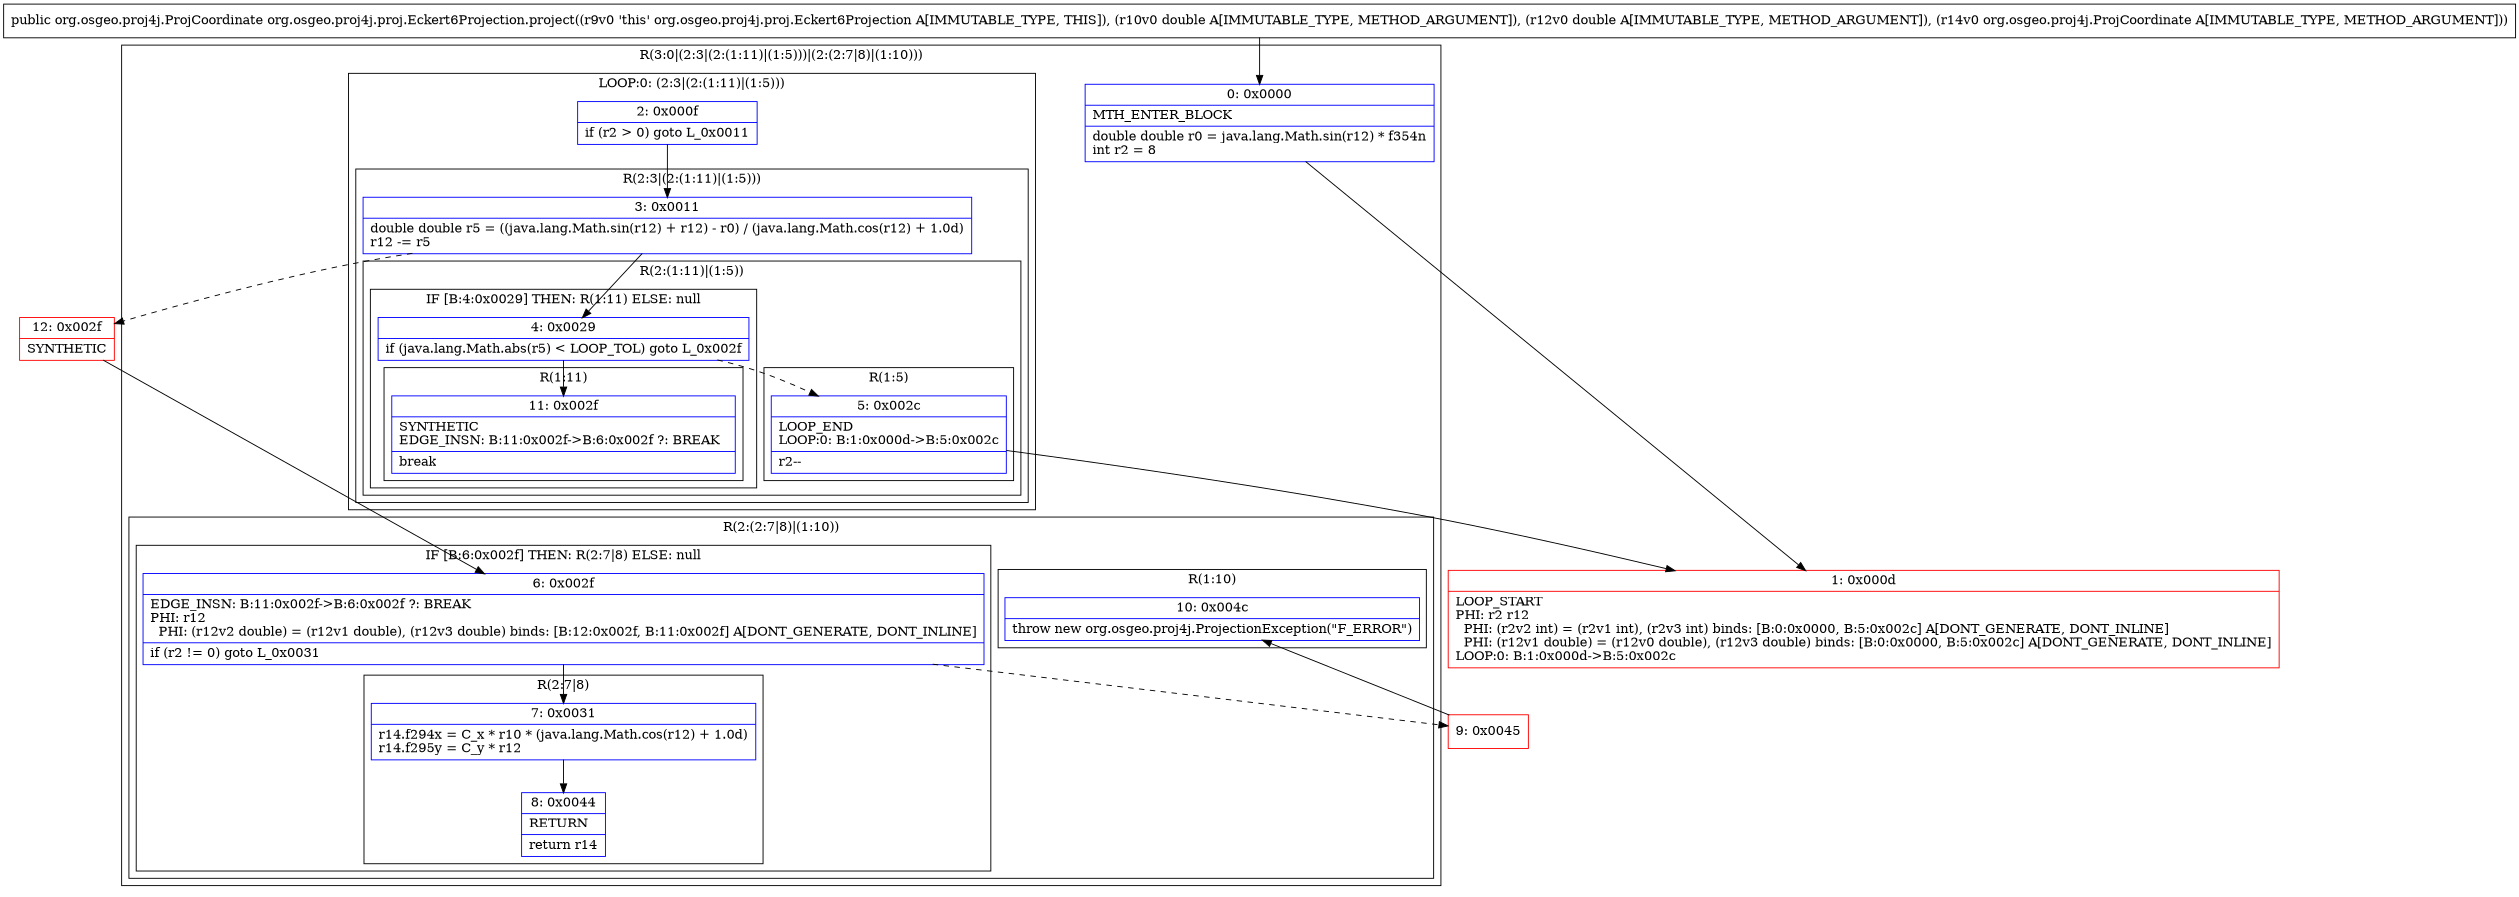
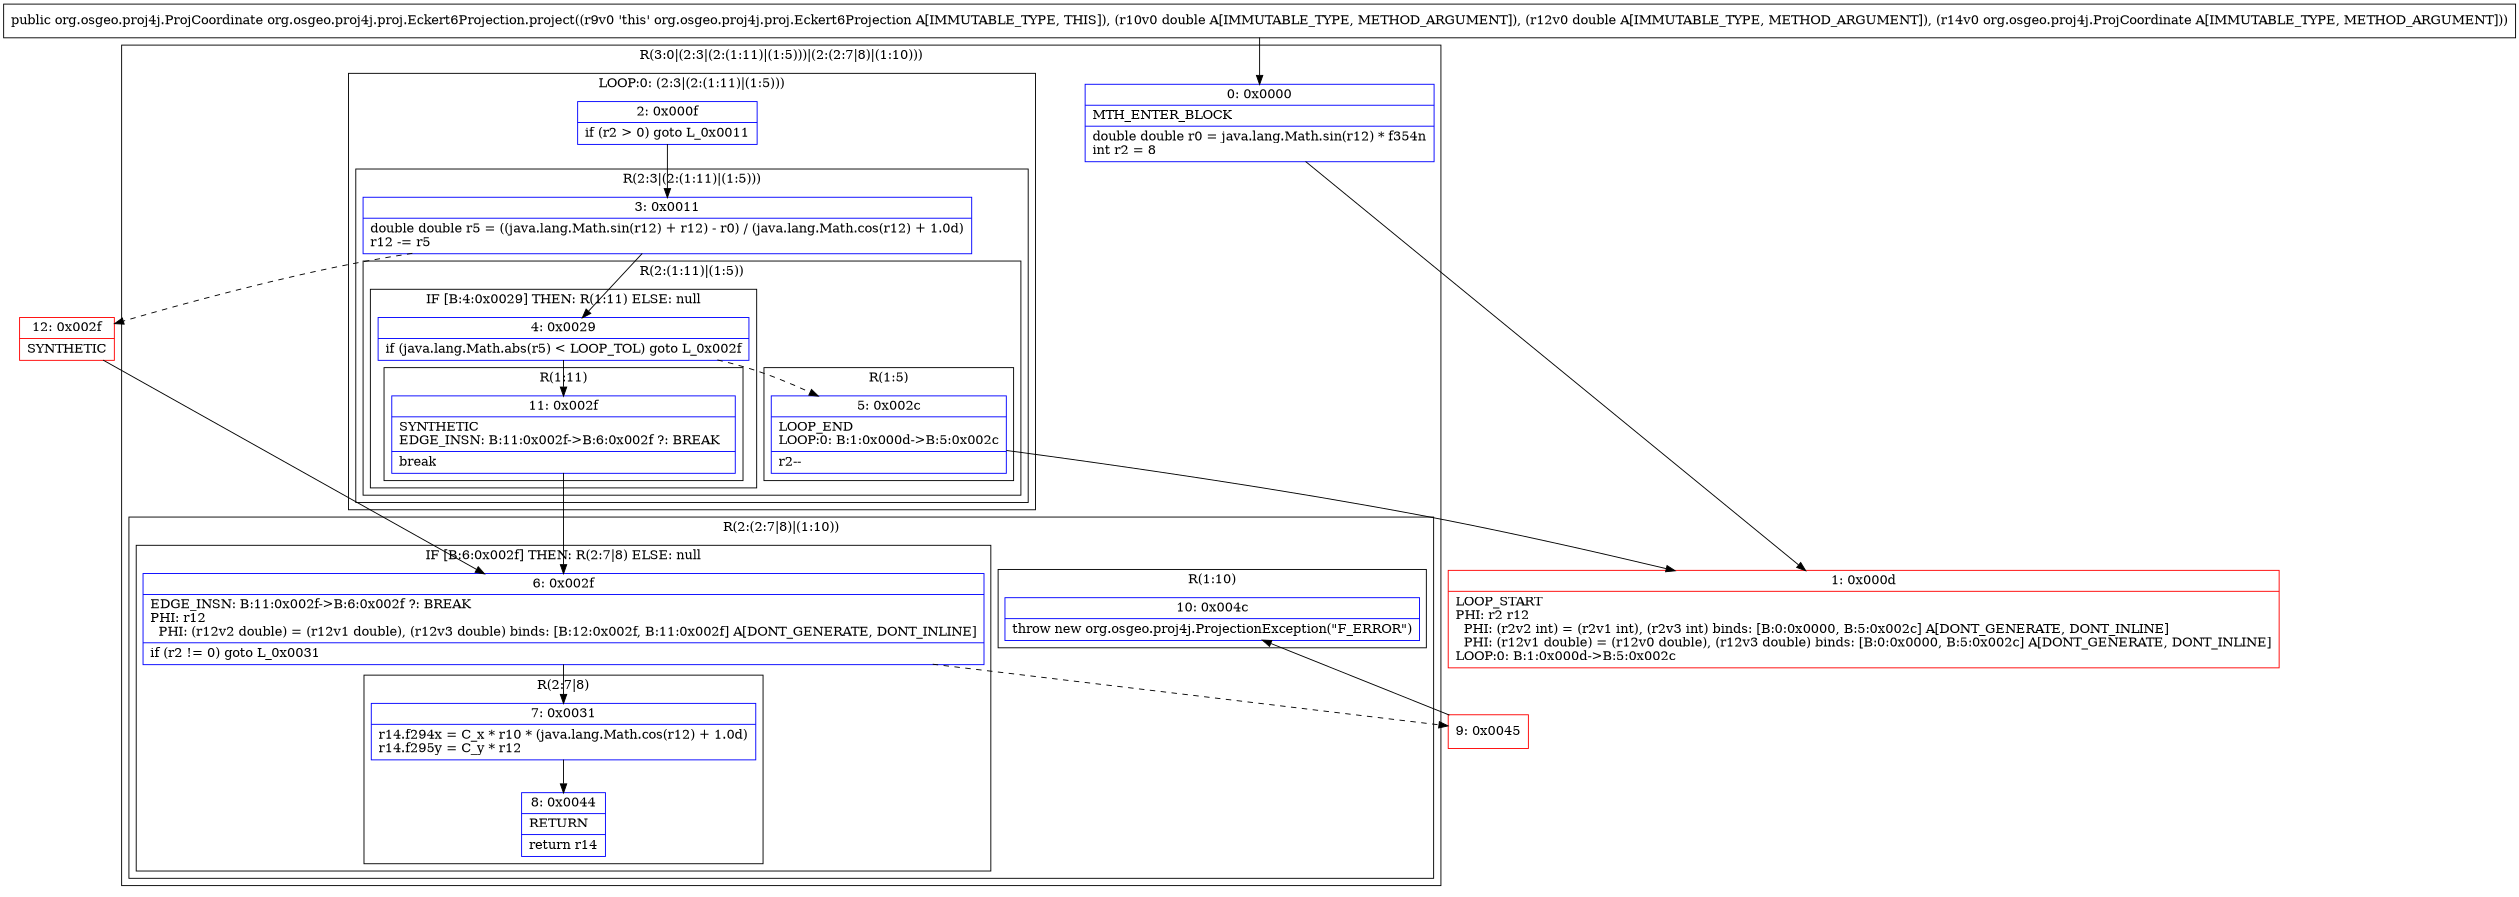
edge "11: 0x002f" -> "6: 0x002f": added
